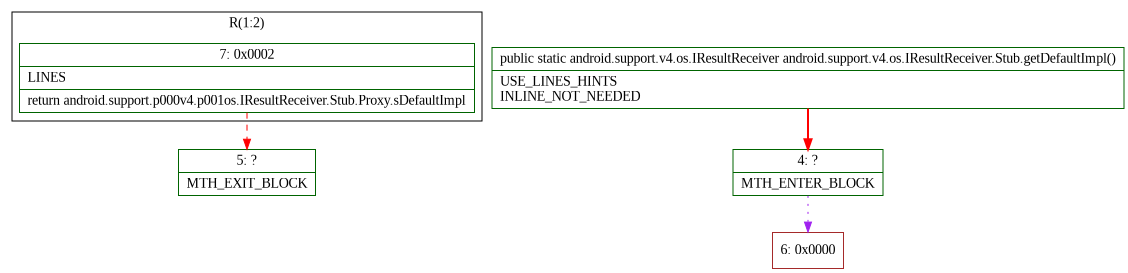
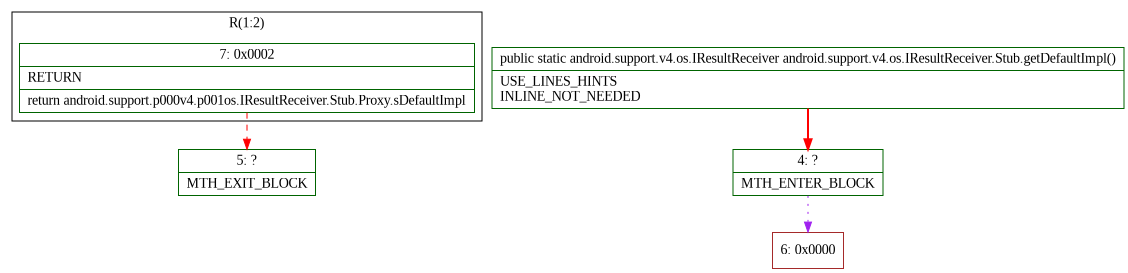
node "7: 0x0002": text "LINES" -> "RETURN"
